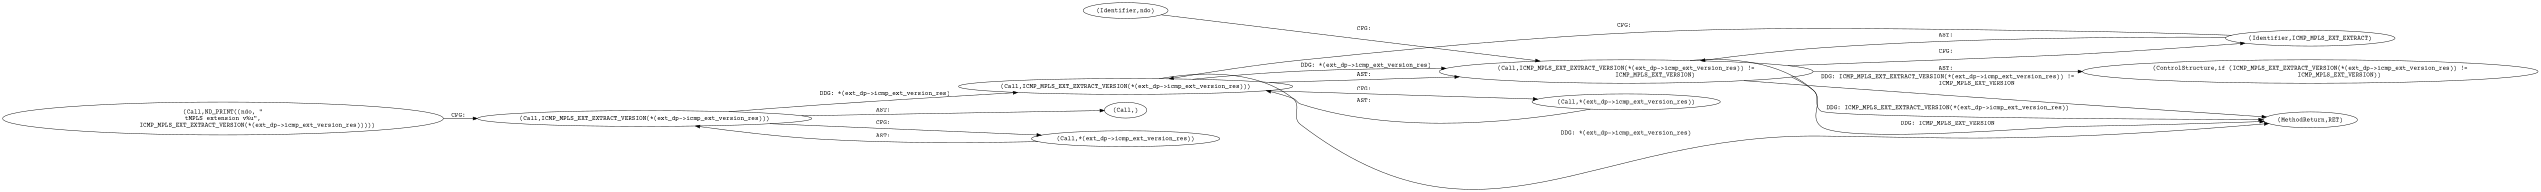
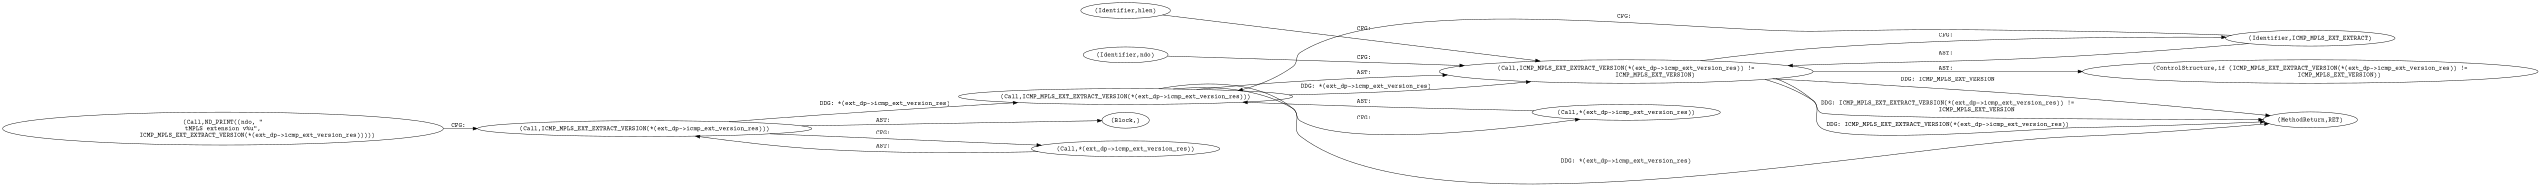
node "(Identifier,hlen)": added
node "(Call,)": label "(Call,)" -> "(Block,)"
